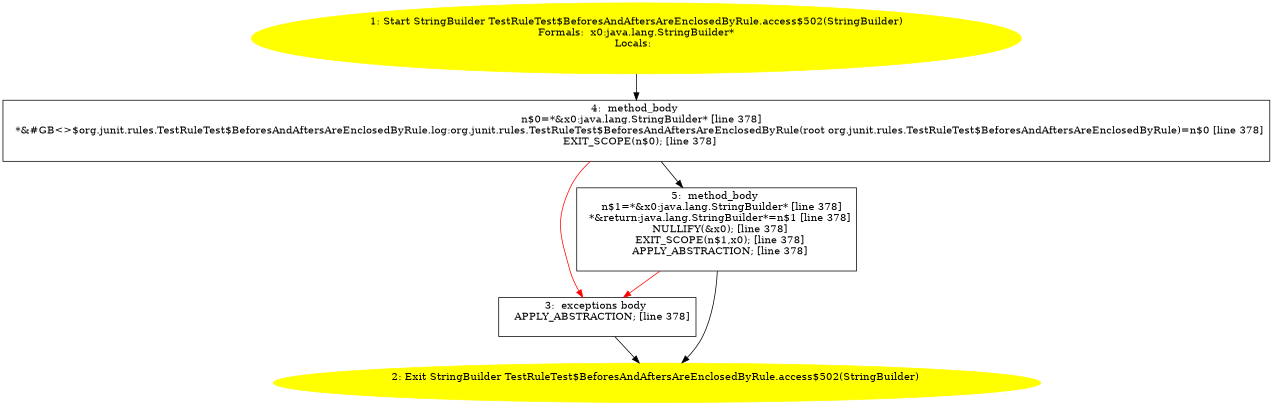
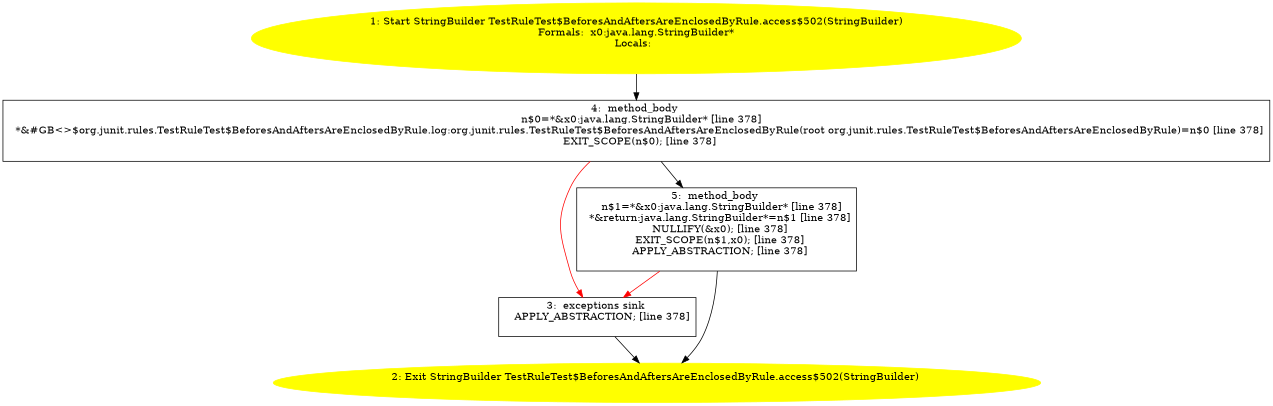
node "3:  exceptions body APPLY_ABSTRACTION; [line 378]": label "3:  exceptions body APPLY_ABSTRACTION; [line 378]" -> "3:  exceptions sink APPLY_ABSTRACTION; [line 378]"
